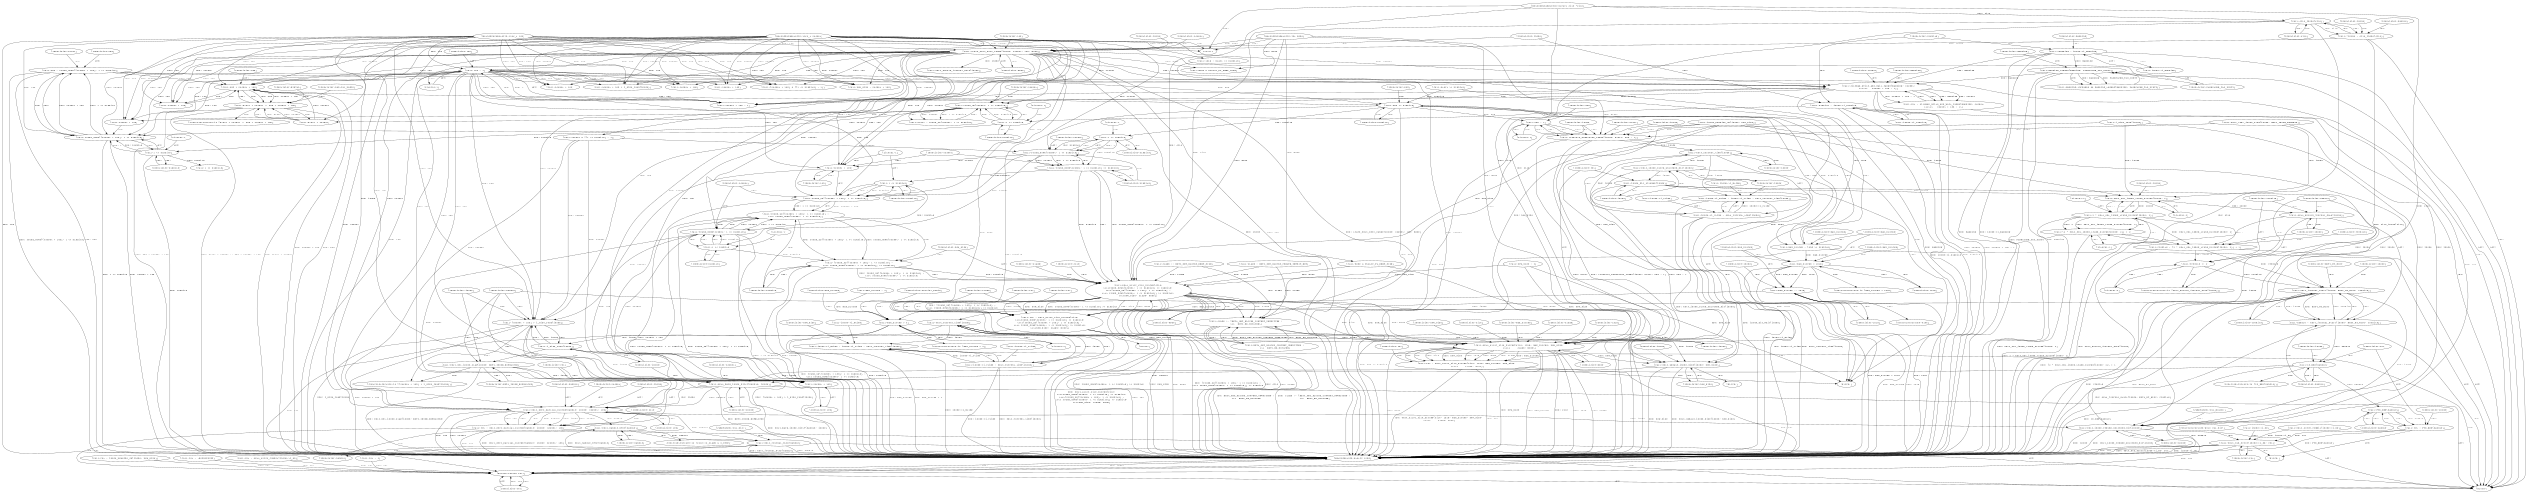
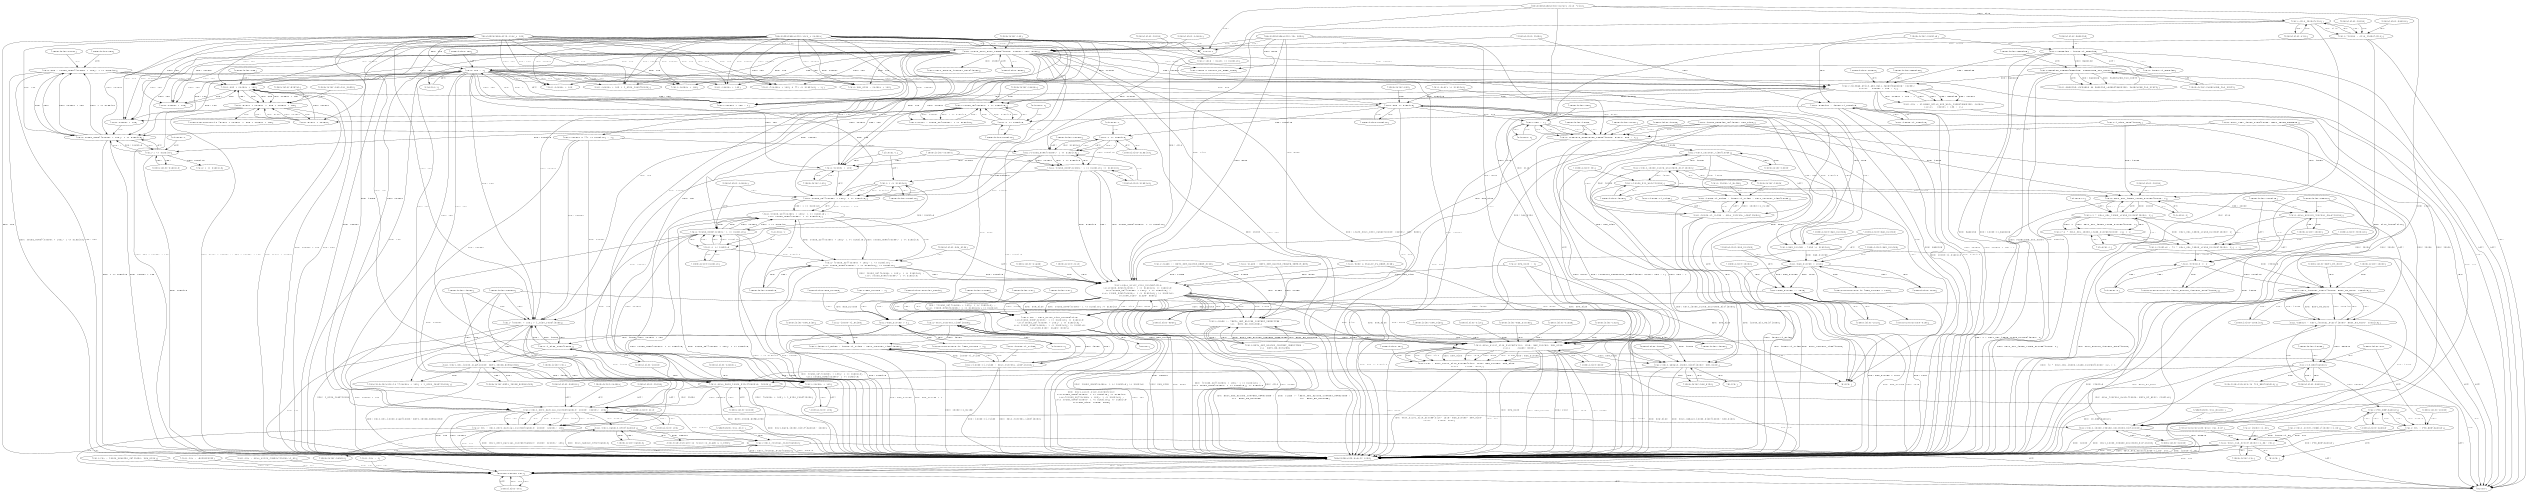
node "(Call,inode_dio_filemap(inode))": label "(Call,inode_dio_filemap(inode))" -> "(Call,inode_dio_wait(inode))"
edge "(Call,(2 * ext4_ext_index_trans_blocks(inode, 2)) + 1)" -> "(MethodReturn,static long)": now "(Call,ext4_ext_index_trans_blocks(inode, 2))" -> "(MethodReturn,static long)"
